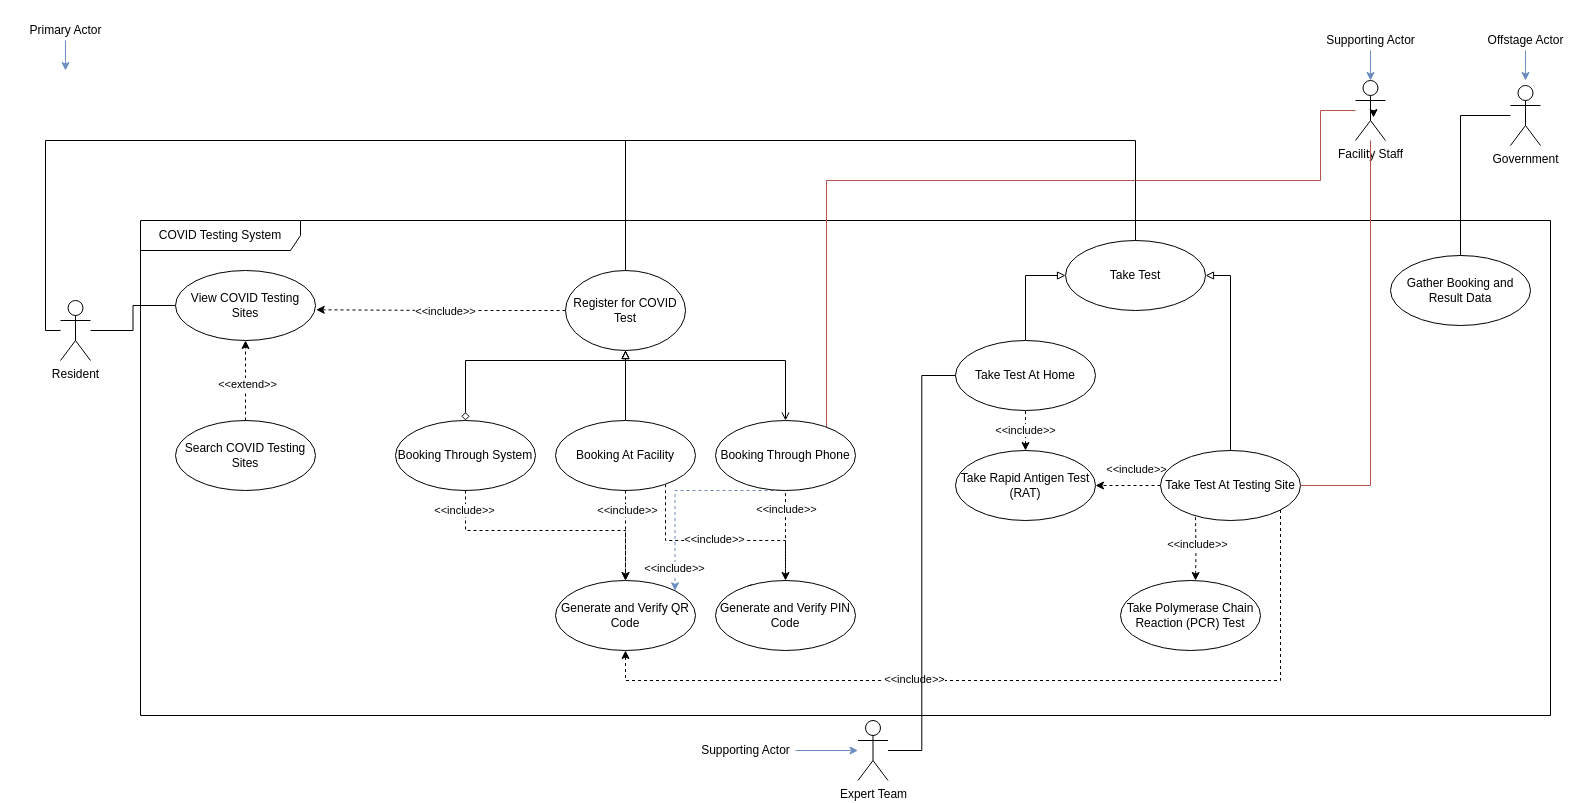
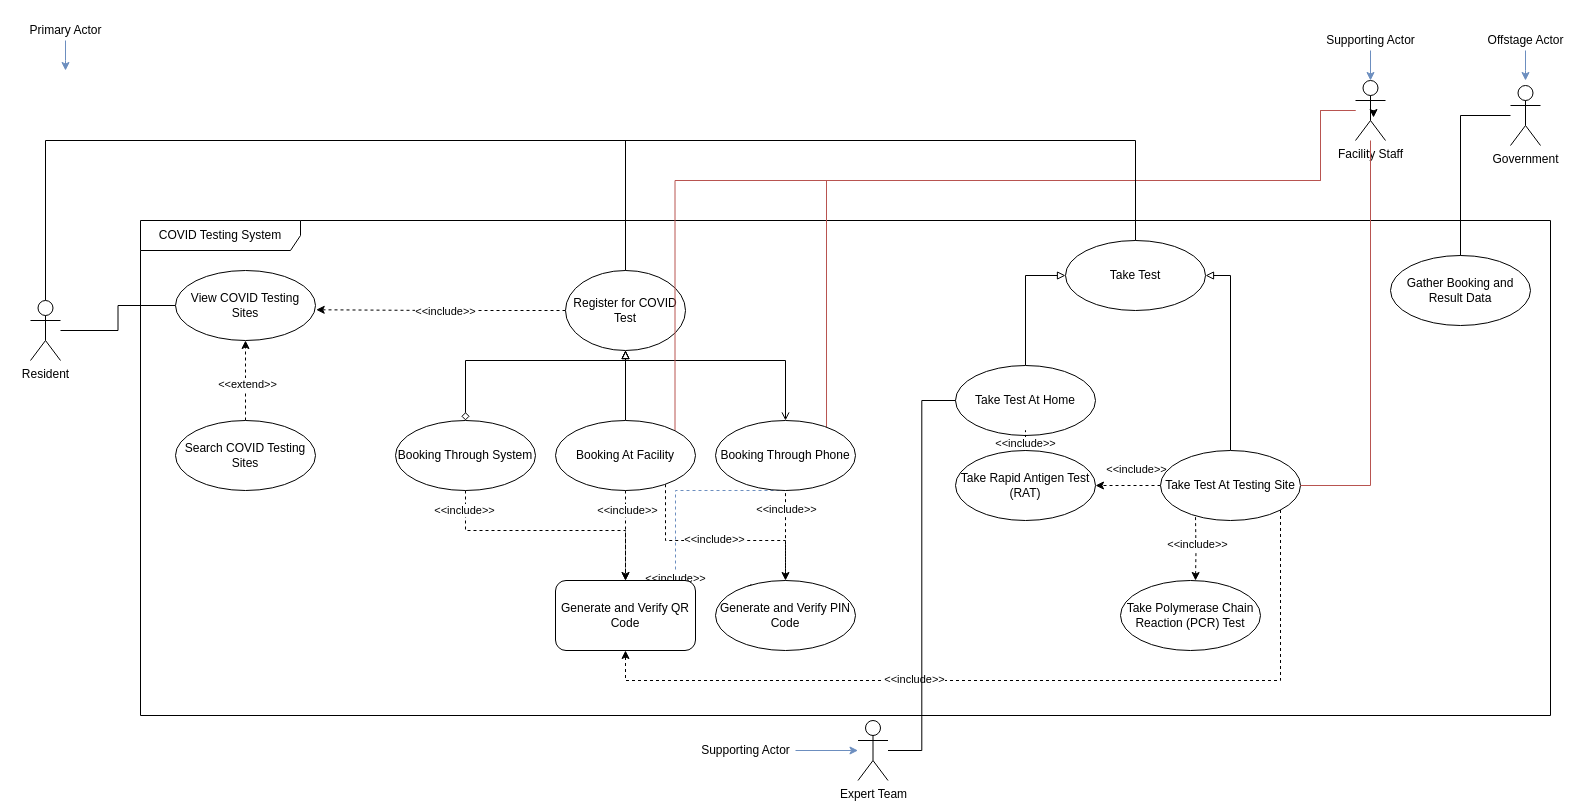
edge "Facility Staff" -- "Booking At Facility": added
node "Resident": moved (76, 331) -> (46, 331)
node "Take Test At Home": moved (1026, 376) -> (1026, 401)
node "Generate and Verify QR Code": shape ellipse -> rounded rectangle
